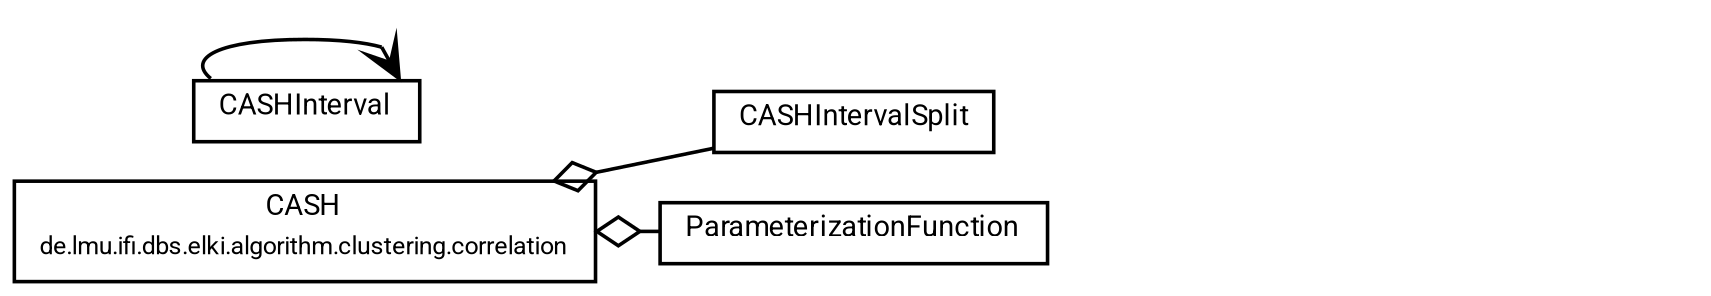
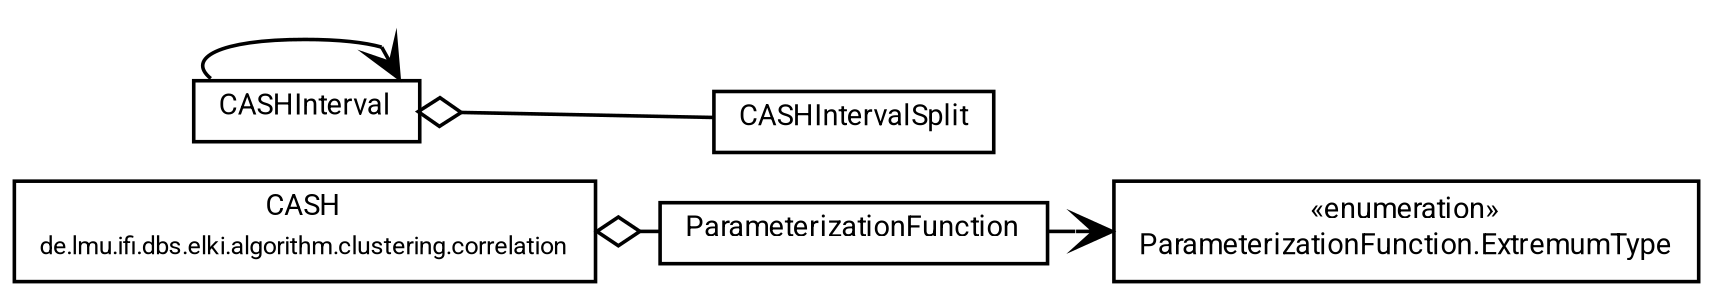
edge "CASHIntervalSplit" -> "CASH": now "CASHIntervalSplit" -> "CASHInterval"
node "ParameterizationFunction.ExtremumType": added
